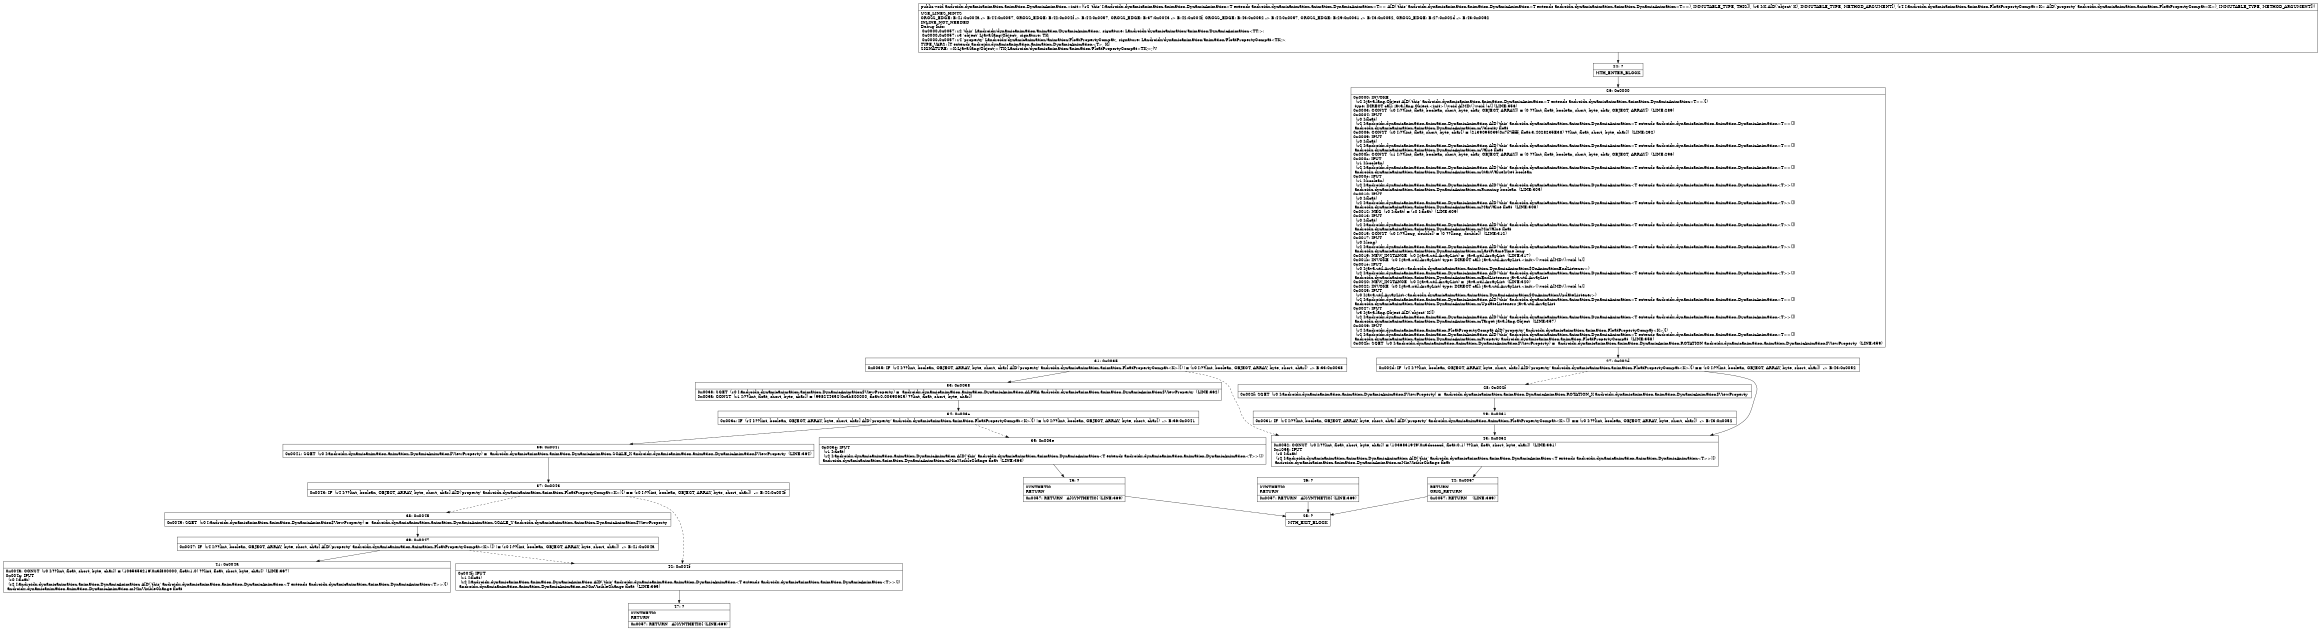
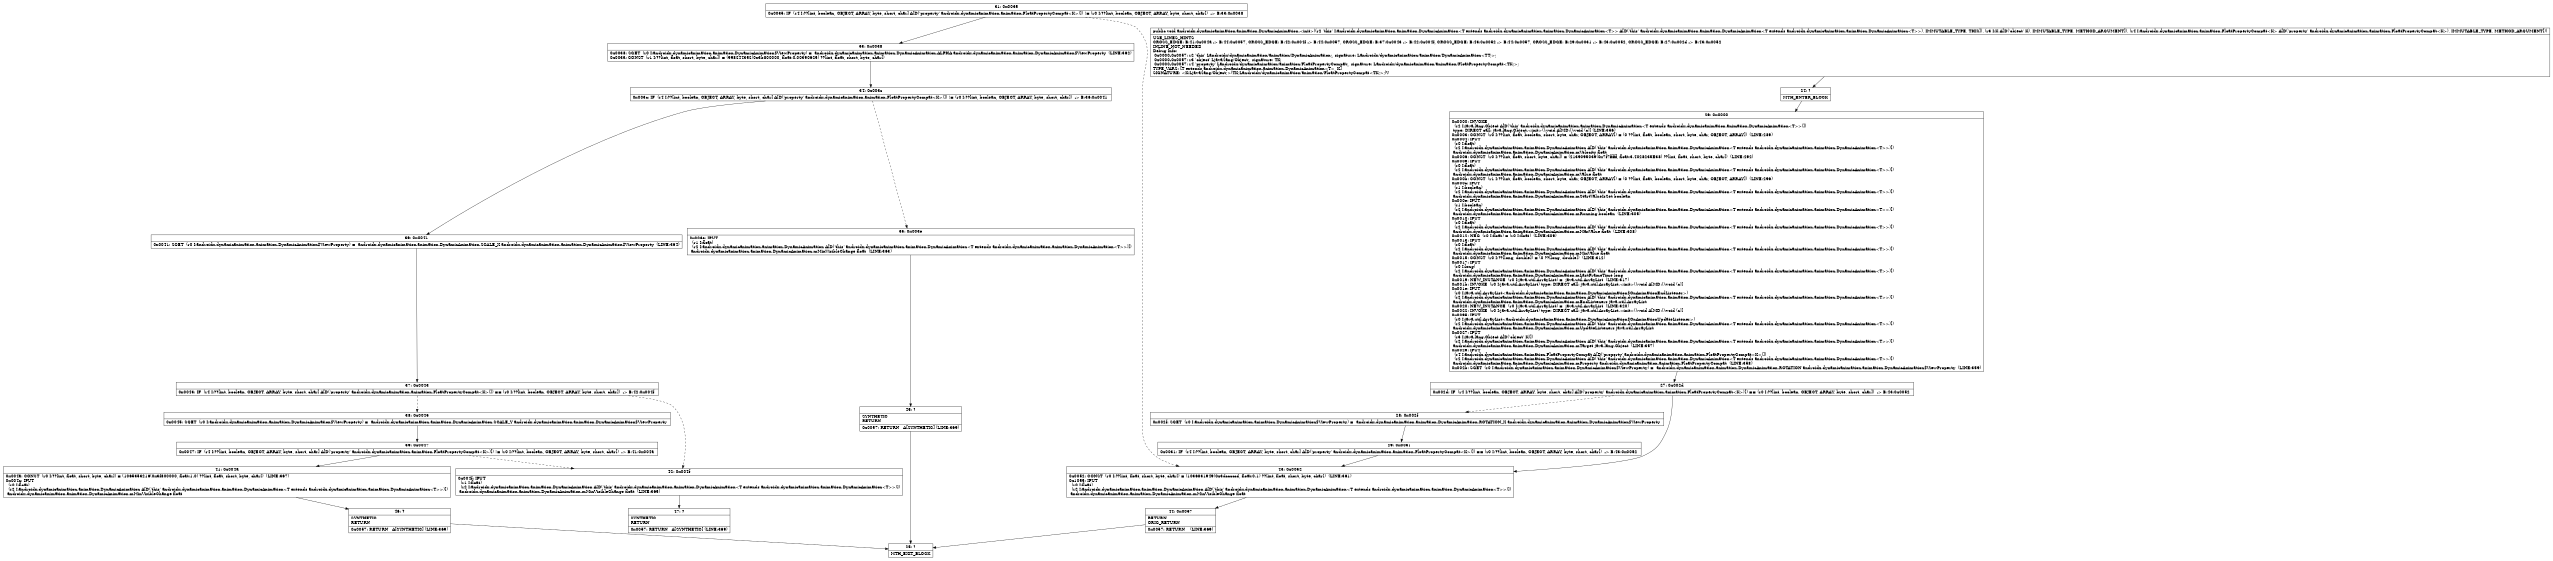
node "26: 0x0000": text "0x0025: IPUT" -> "0x0095: IPUT"
edge "41: 0x004a" -> "46: ?": added
